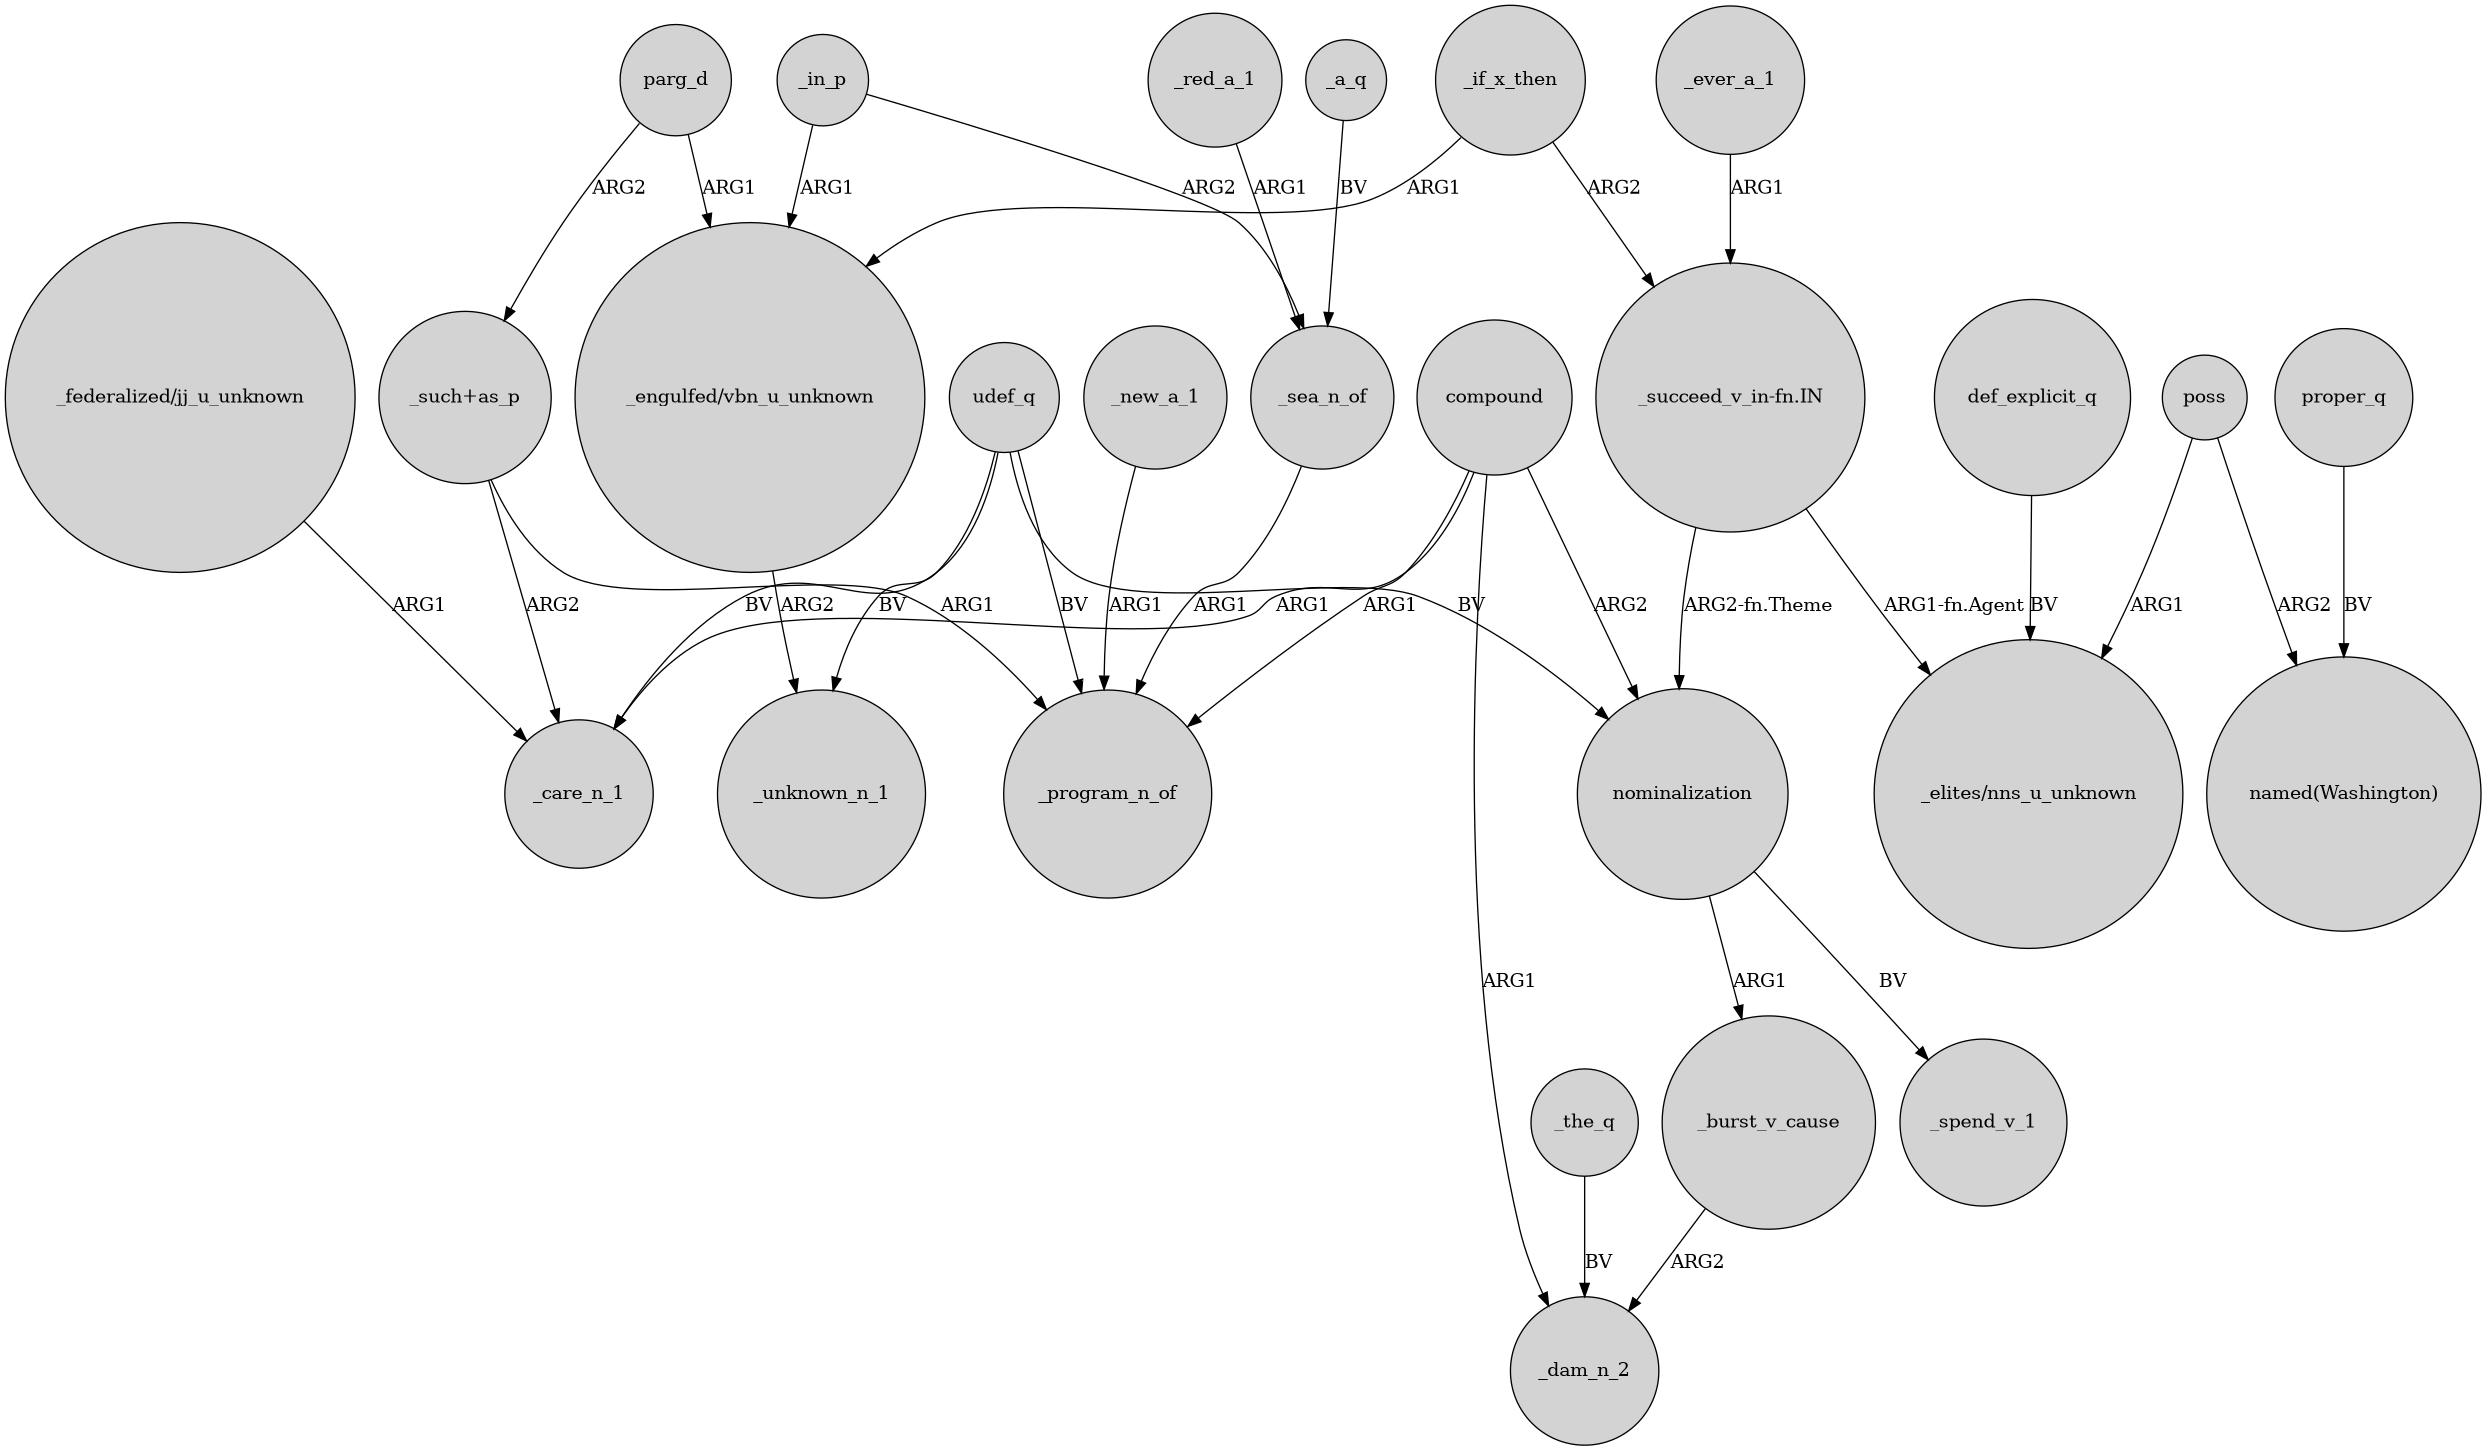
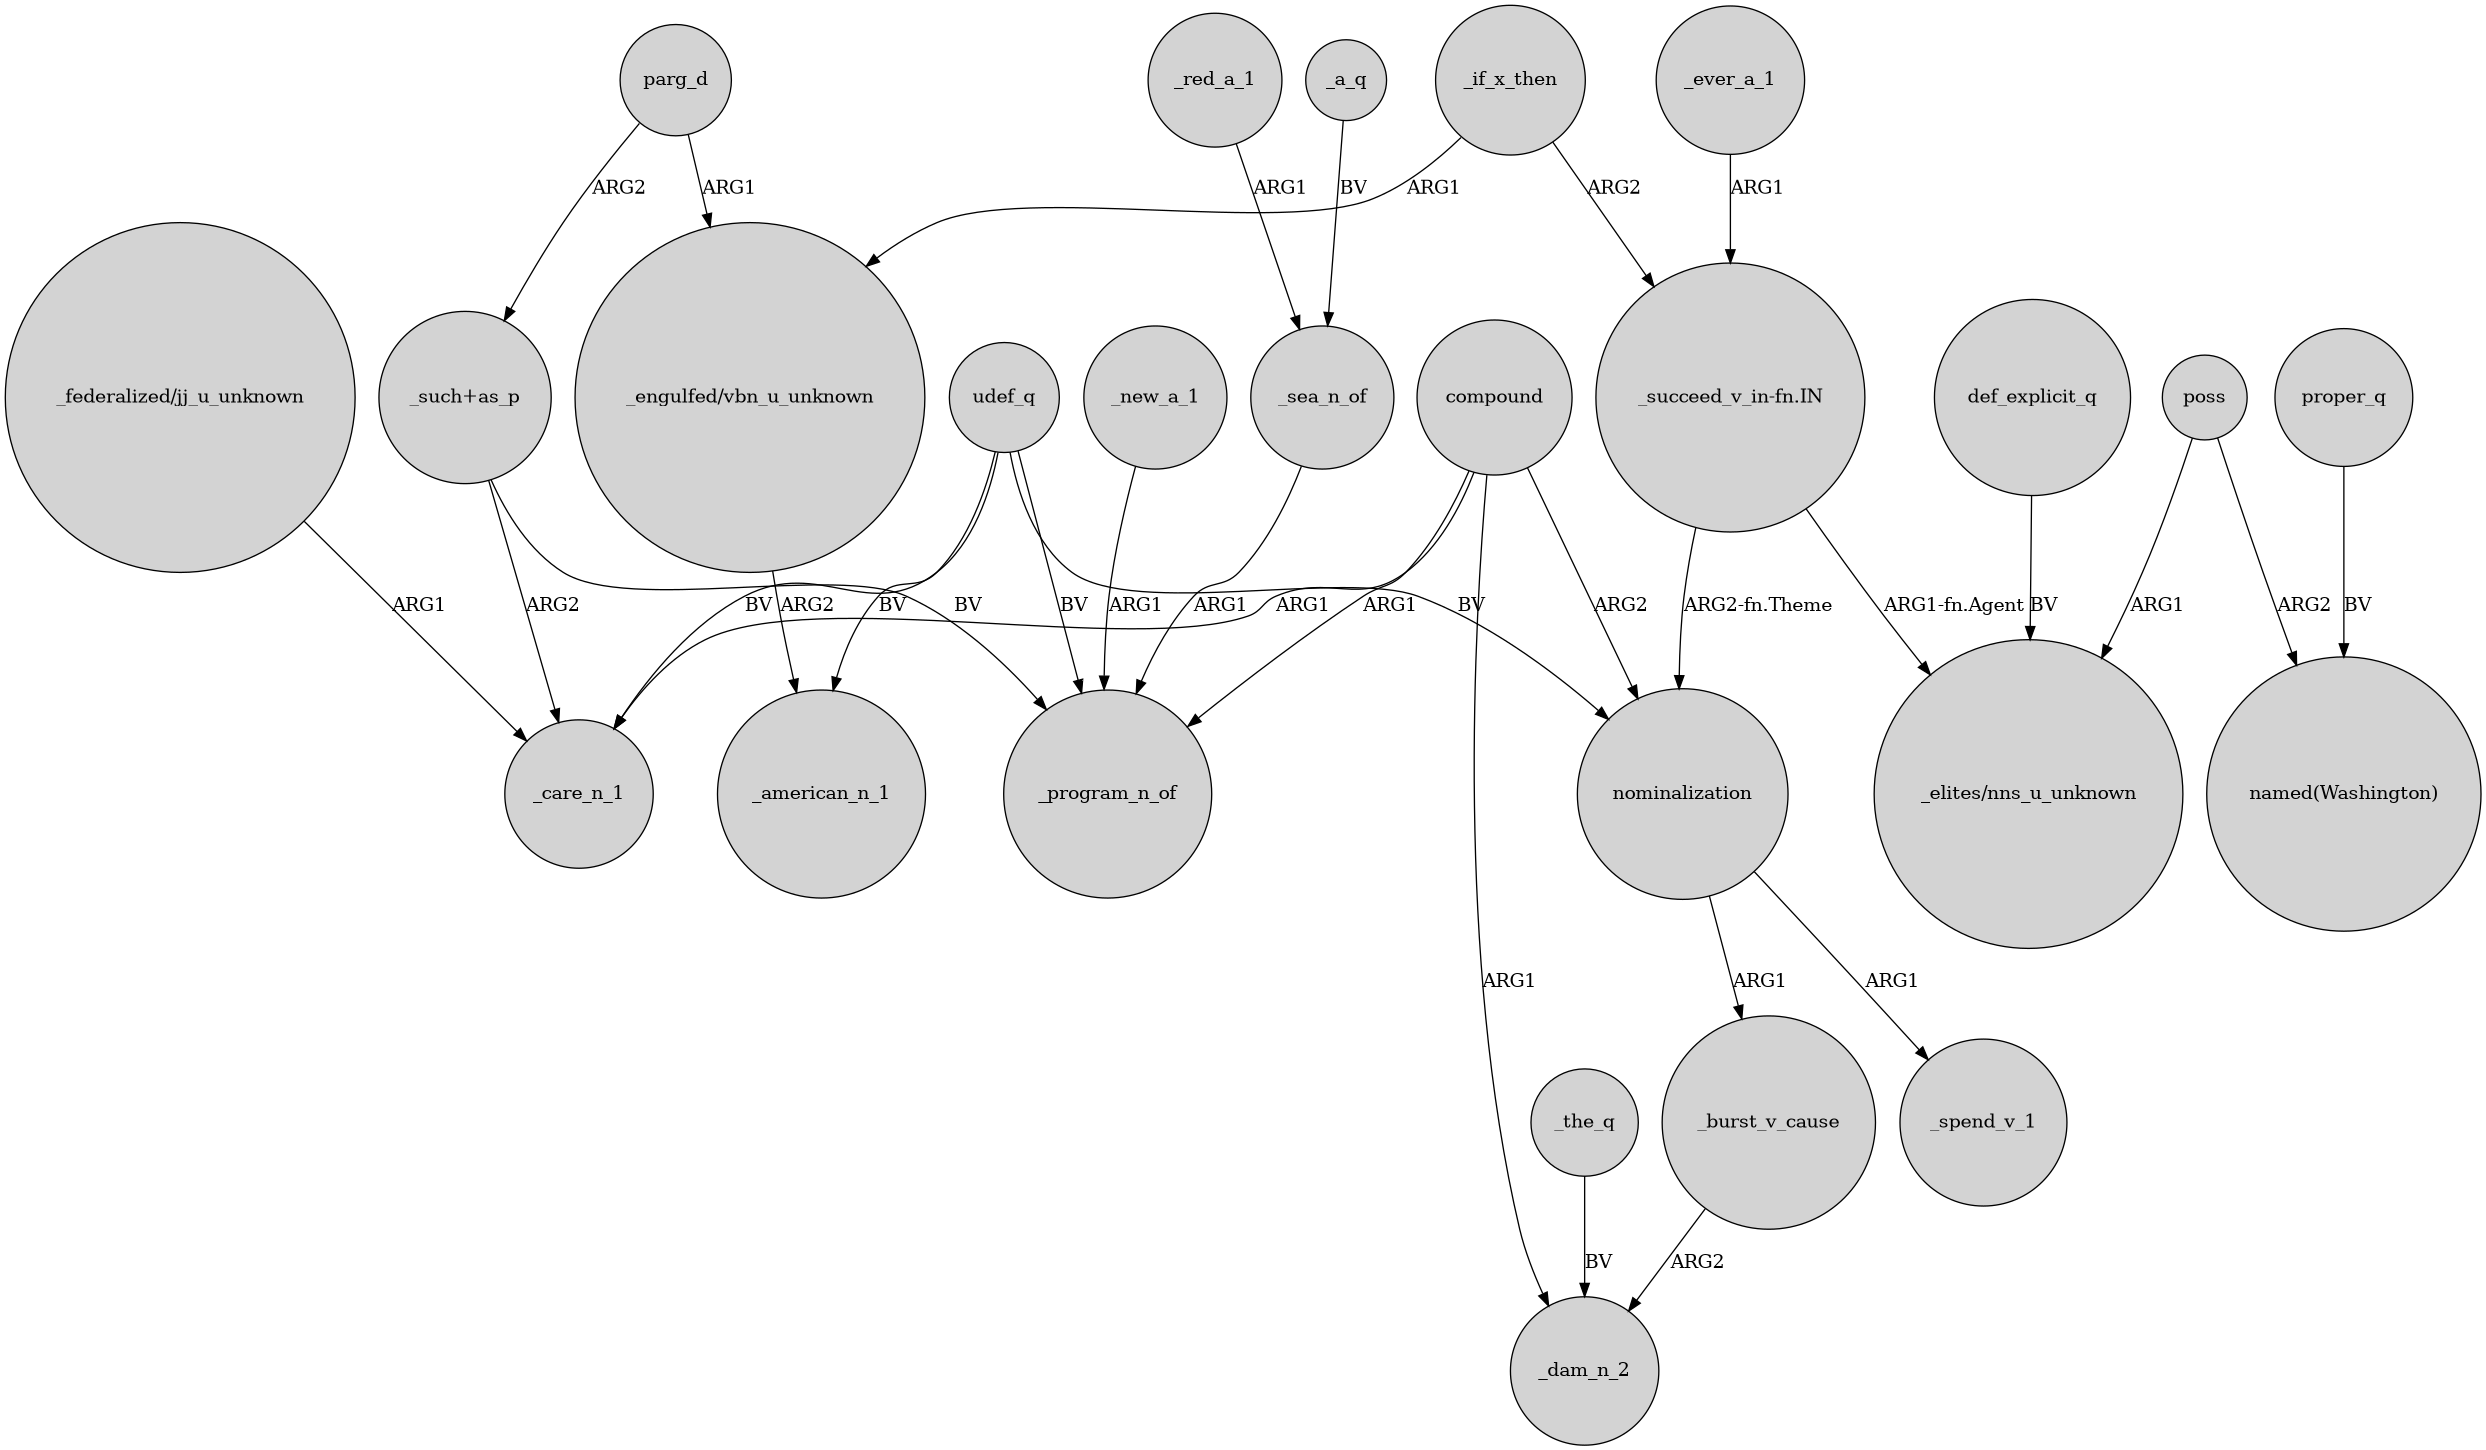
node "_in_p": removed
edge "_such+as_p" -> "_program_n_of": label "ARG1" -> "BV"
node "_unknown_n_1": label "_unknown_n_1" -> "_american_n_1"
edge "nominalization" -> "_spend_v_1": label "BV" -> "ARG1"
